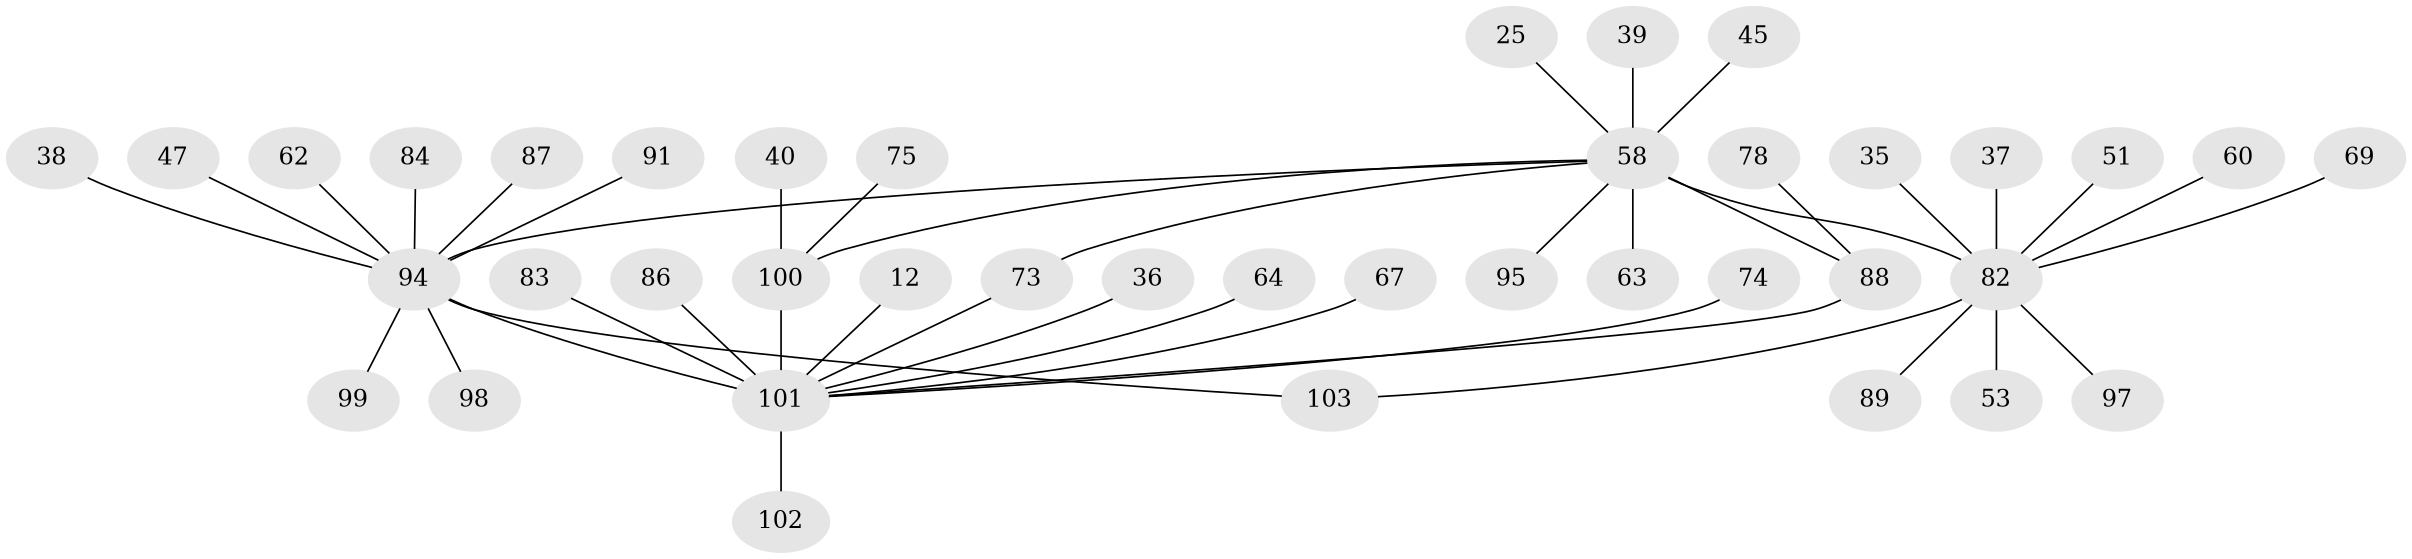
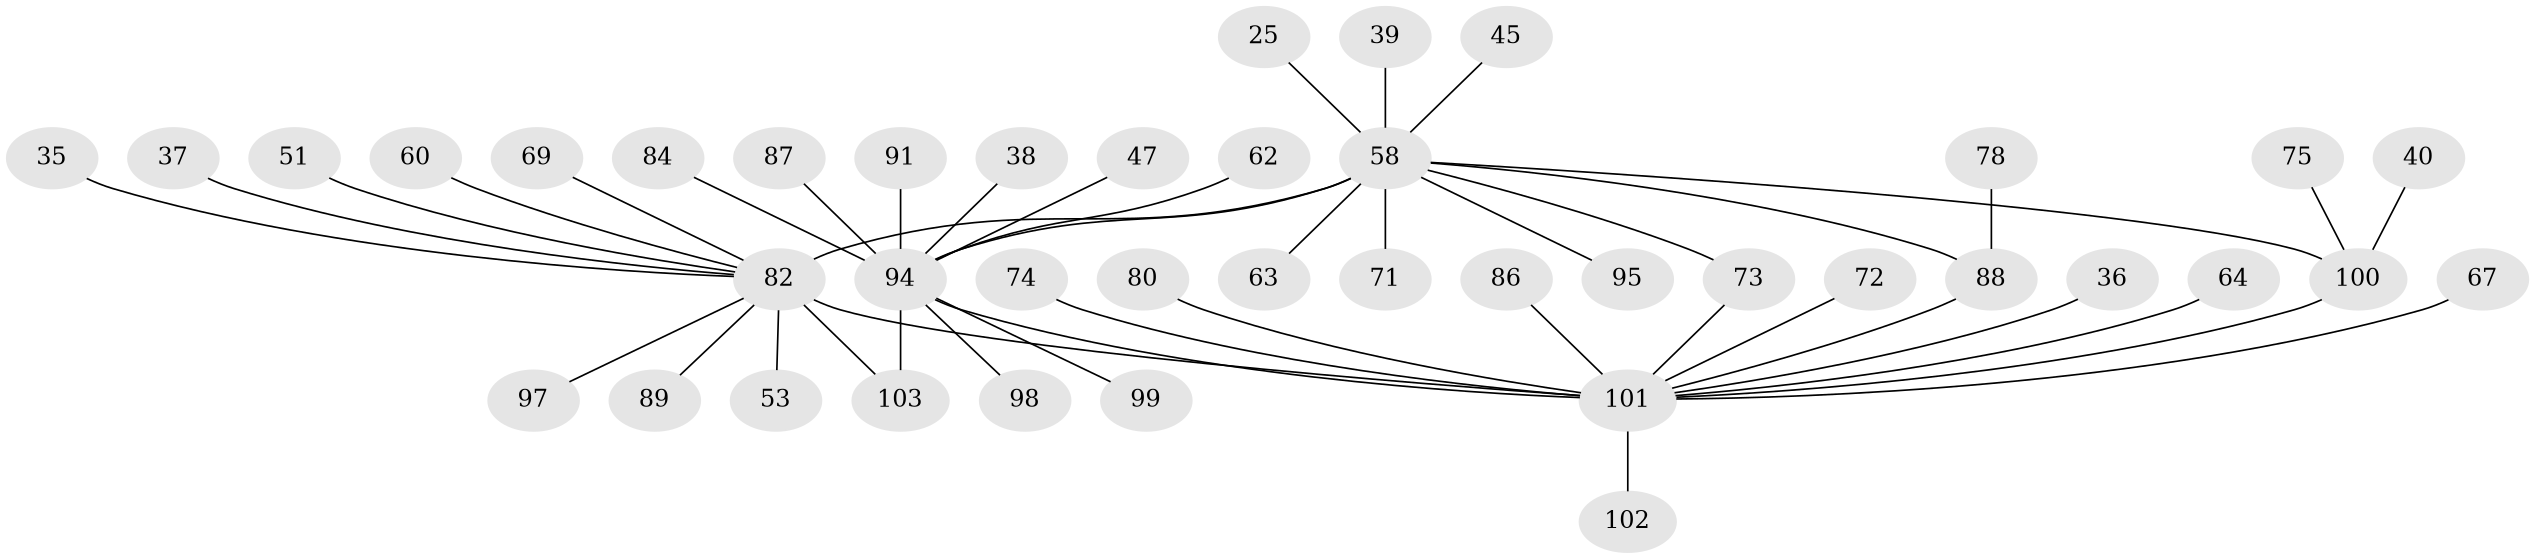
node "83": label "83" -> "80"
node "12": label "12" -> "72"
node "71": added
edge "82" -- "101": added
